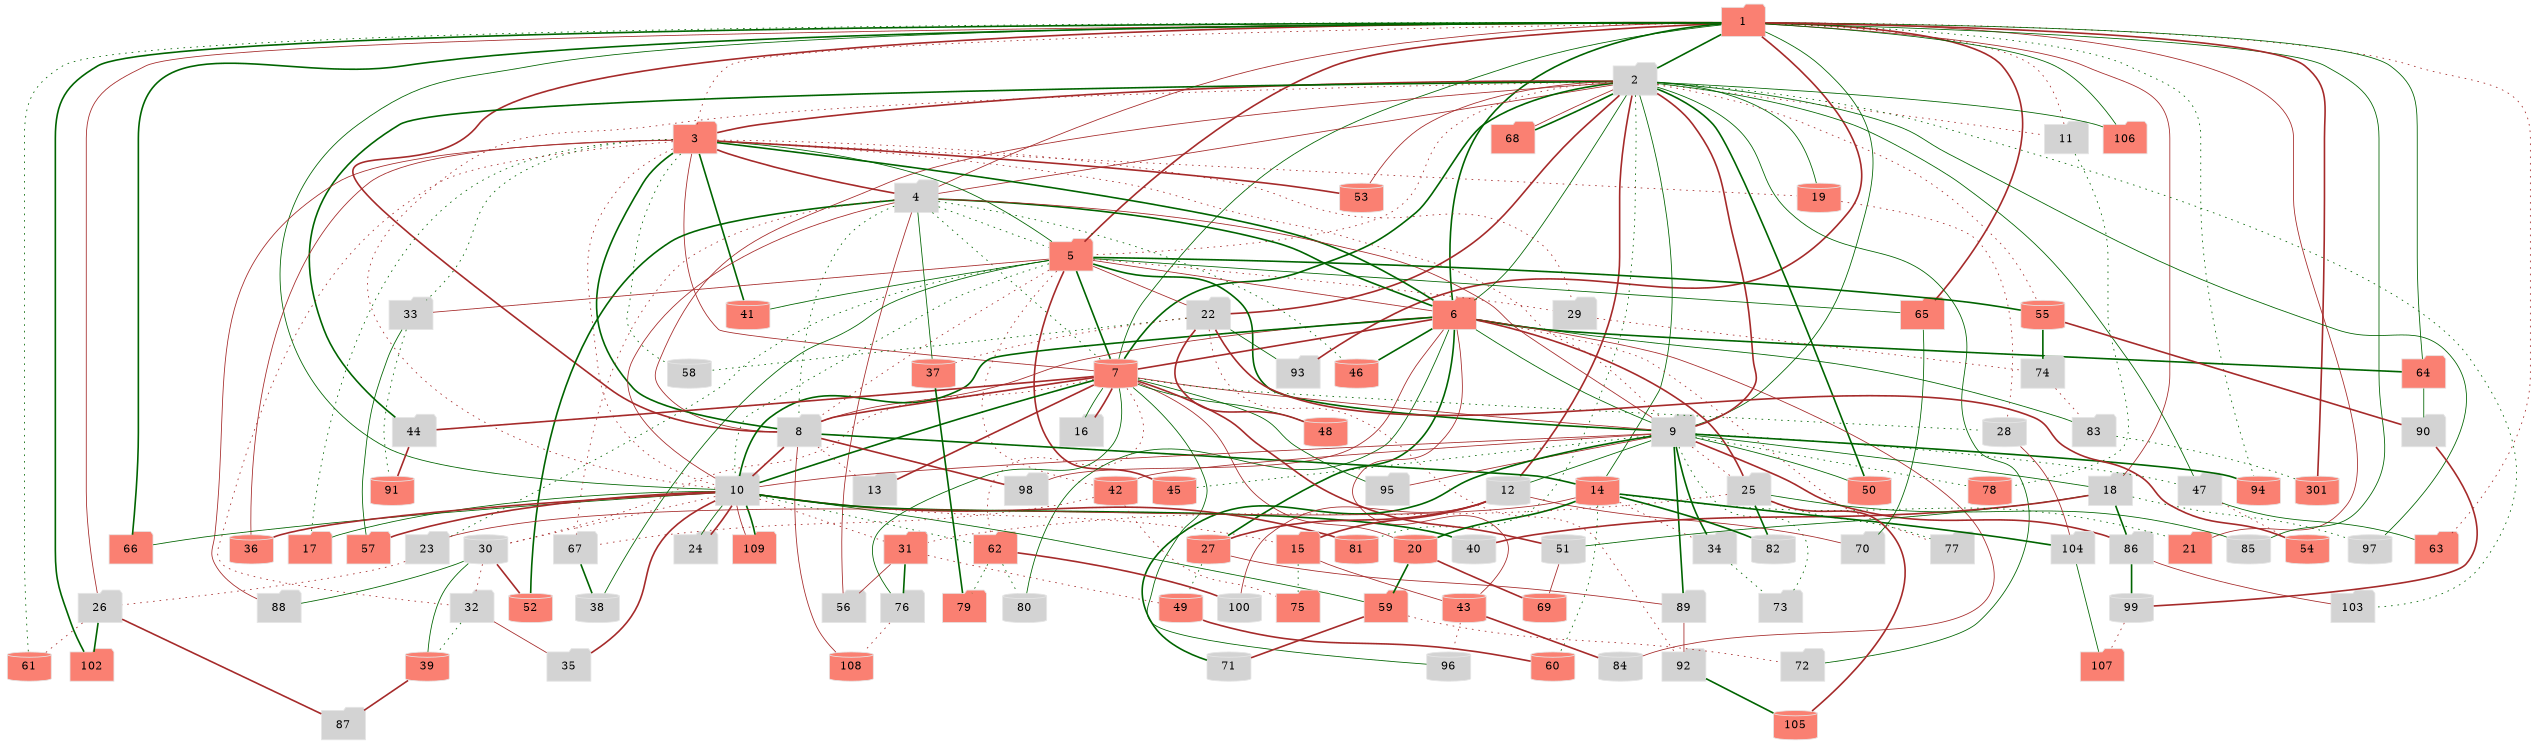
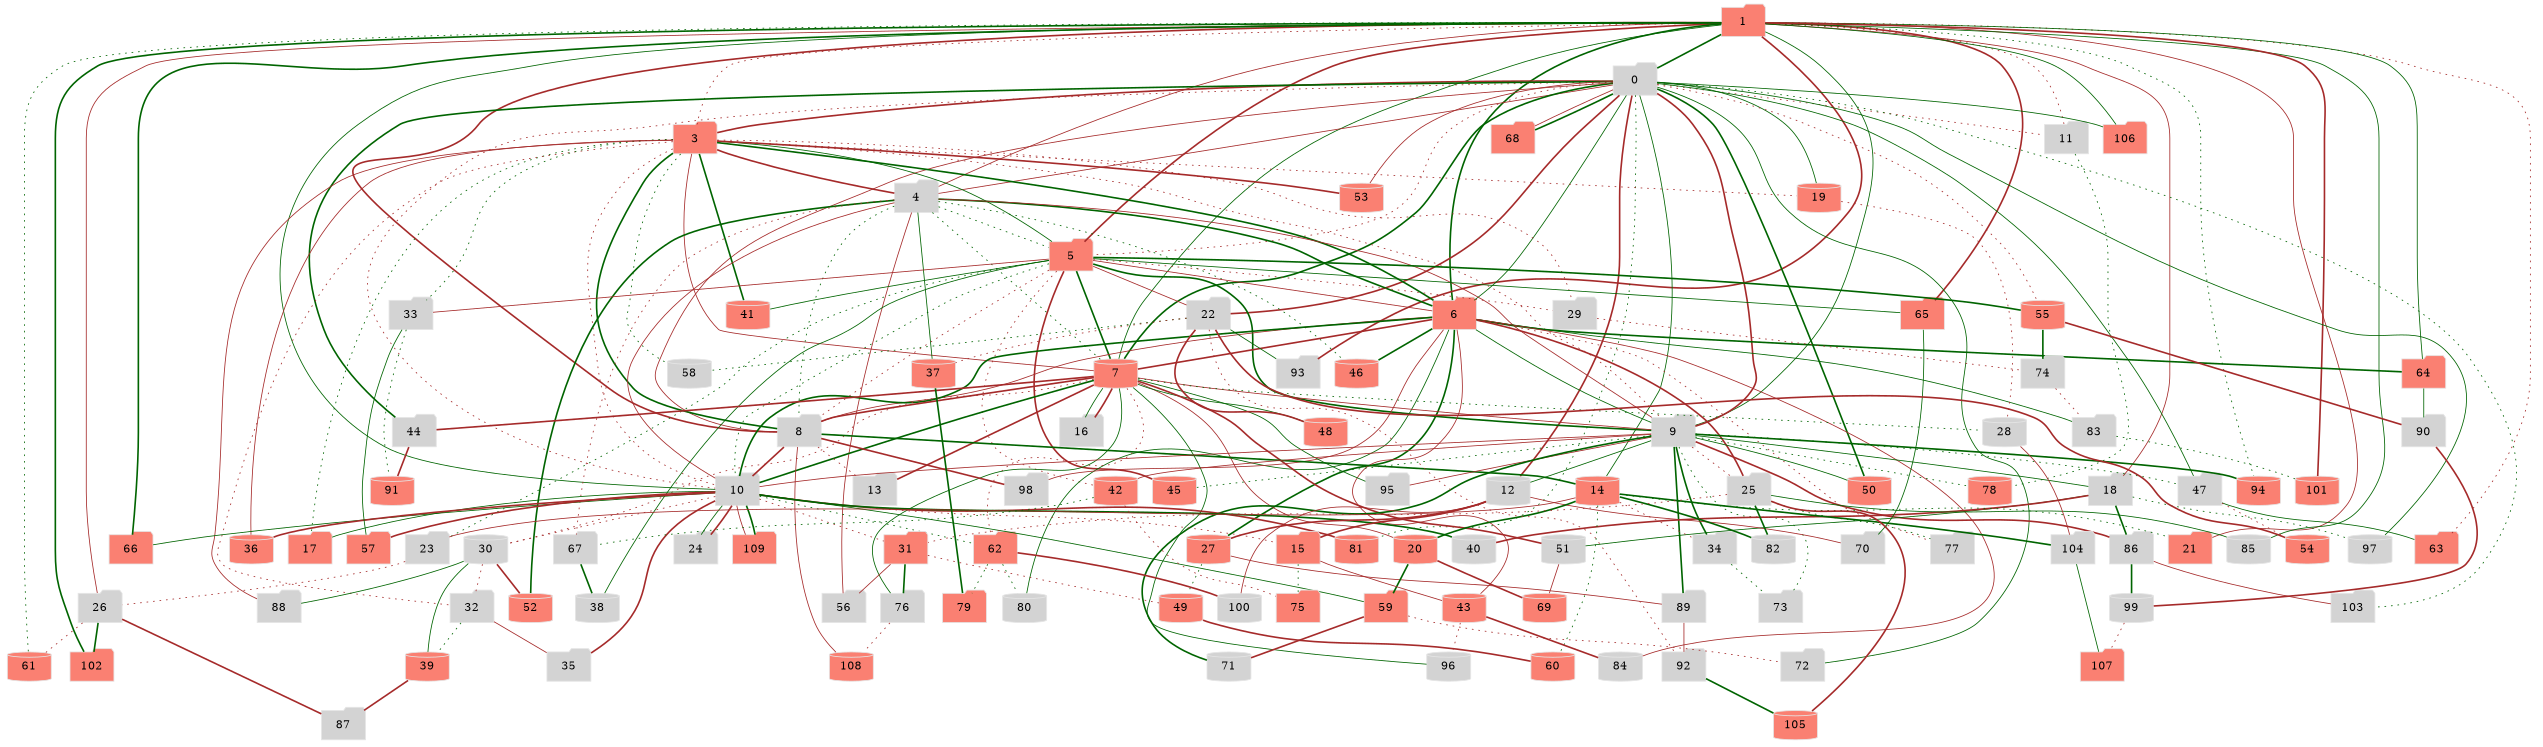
node "2": label "2" -> "0"
node "301": label "301" -> "101"
edge "42" -- "67": color brown -> darkgreen
